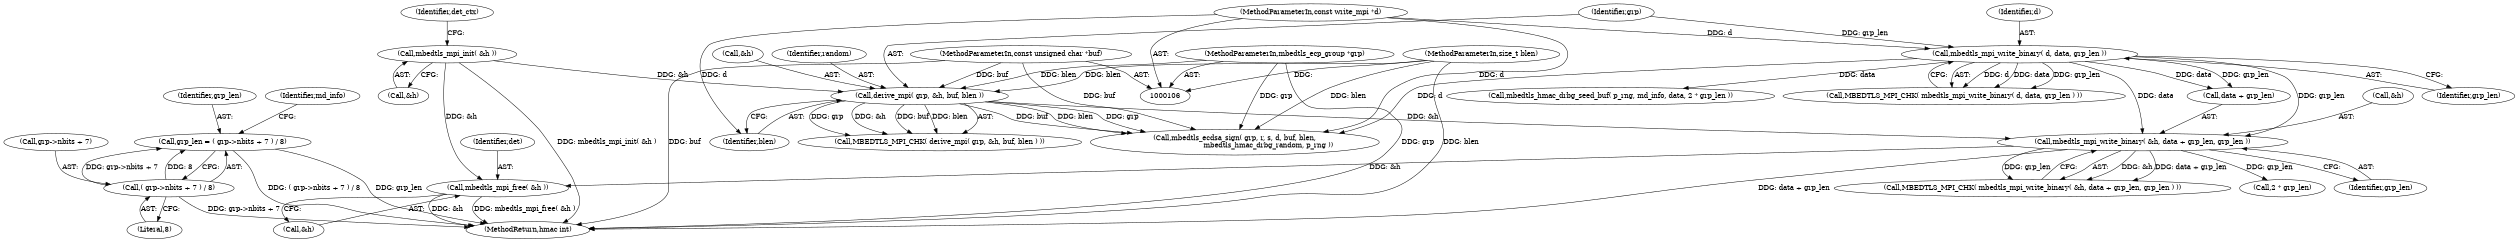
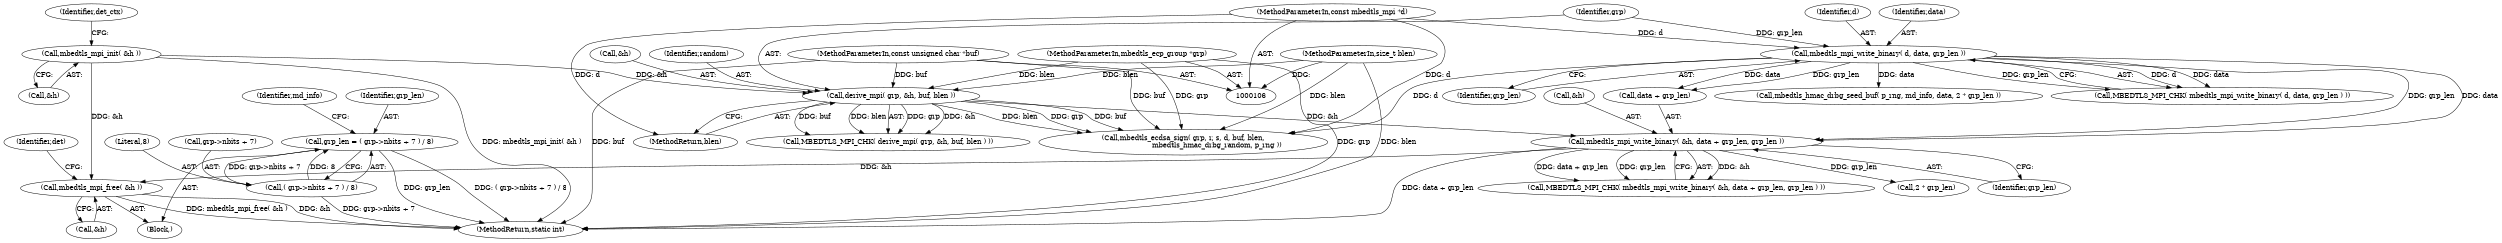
node "(MethodParameterIn,const write_mpi *d)": label "(MethodParameterIn,const write_mpi *d)" -> "(MethodParameterIn,const mbedtls_mpi *d)"
node "(Identifier,data)": added
node "(Identifier,blen)": label "(Identifier,blen)" -> "(MethodReturn,blen)"
edge "(Identifier,det)" -> "(Call,mbedtls_mpi_free( &h ))": label "AST: " -> "CFG: "
edge "(Call,( grp->nbits + 7 ) / 8)" -> "(Literal,8)": removed, label "CFG:"
node "(Block,)": added
node "(MethodReturn,hmac int)": label "(MethodReturn,hmac int)" -> "(MethodReturn,static int)"
